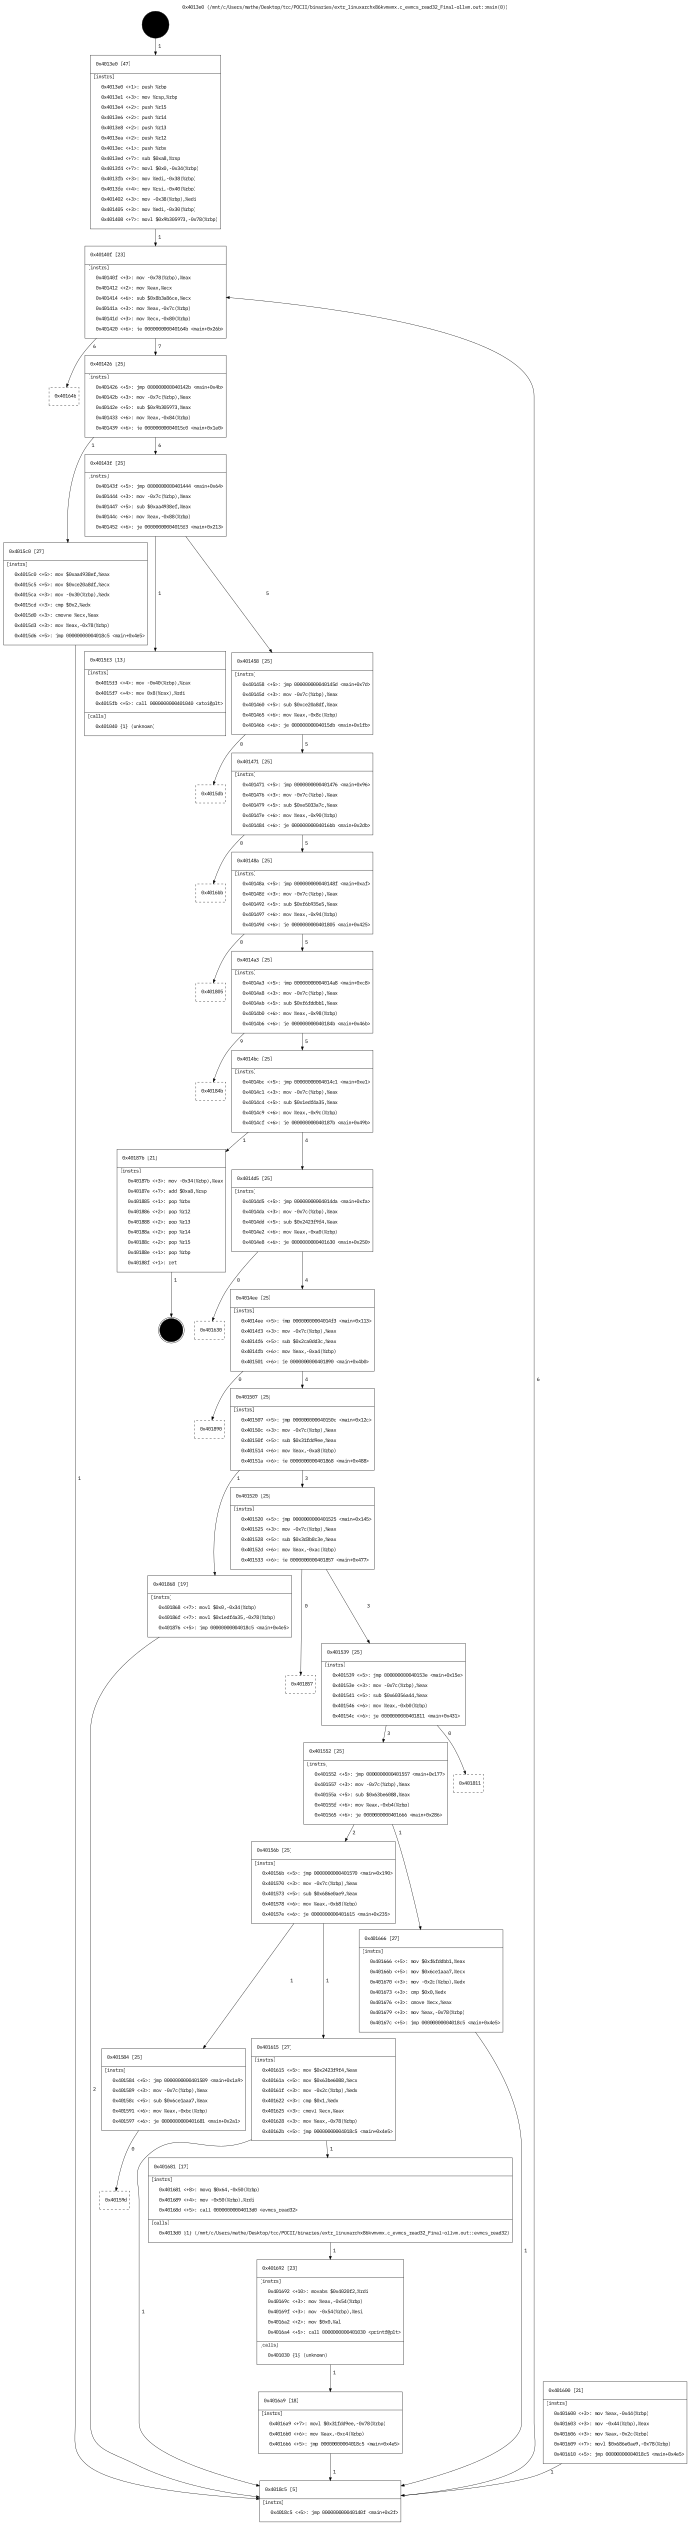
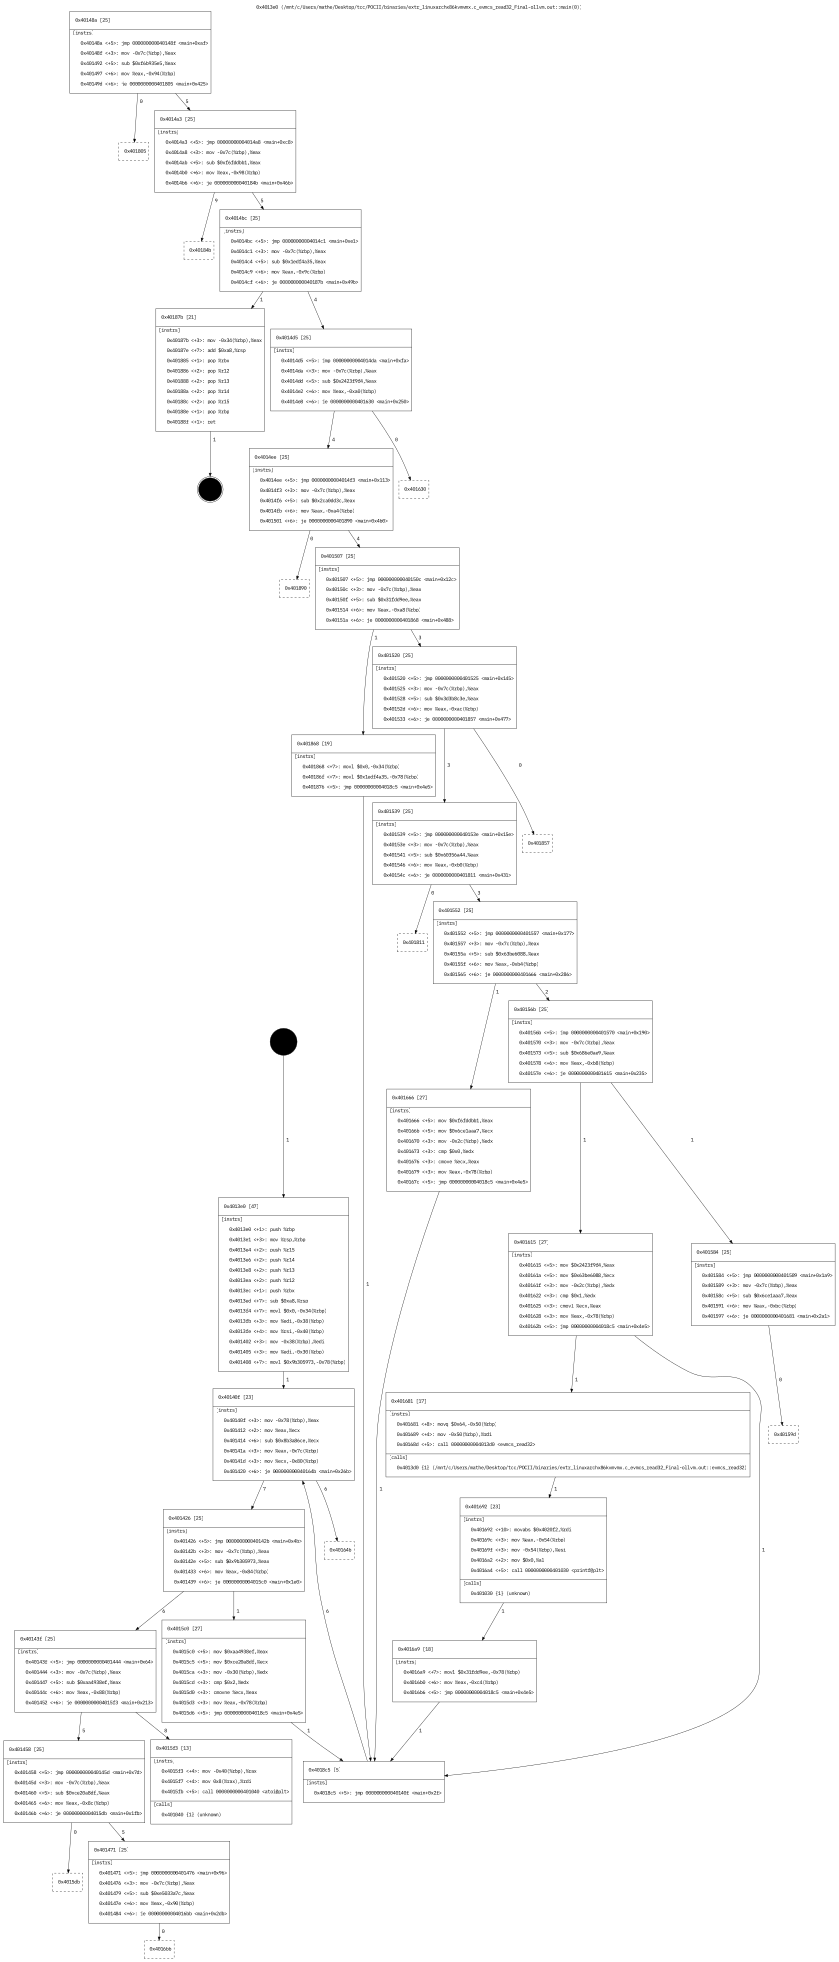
edge "0x40143f [25]" -> "0x4015f3 [13]": label " 1" -> " 8"
edge "0x401471 [25]" -> "0x40148a [25]": removed, label "5"
edge "0x401868 [19]" -> "0x4018c5 [5]": label " 2" -> " 1"
node "0x401600 [21]": removed
